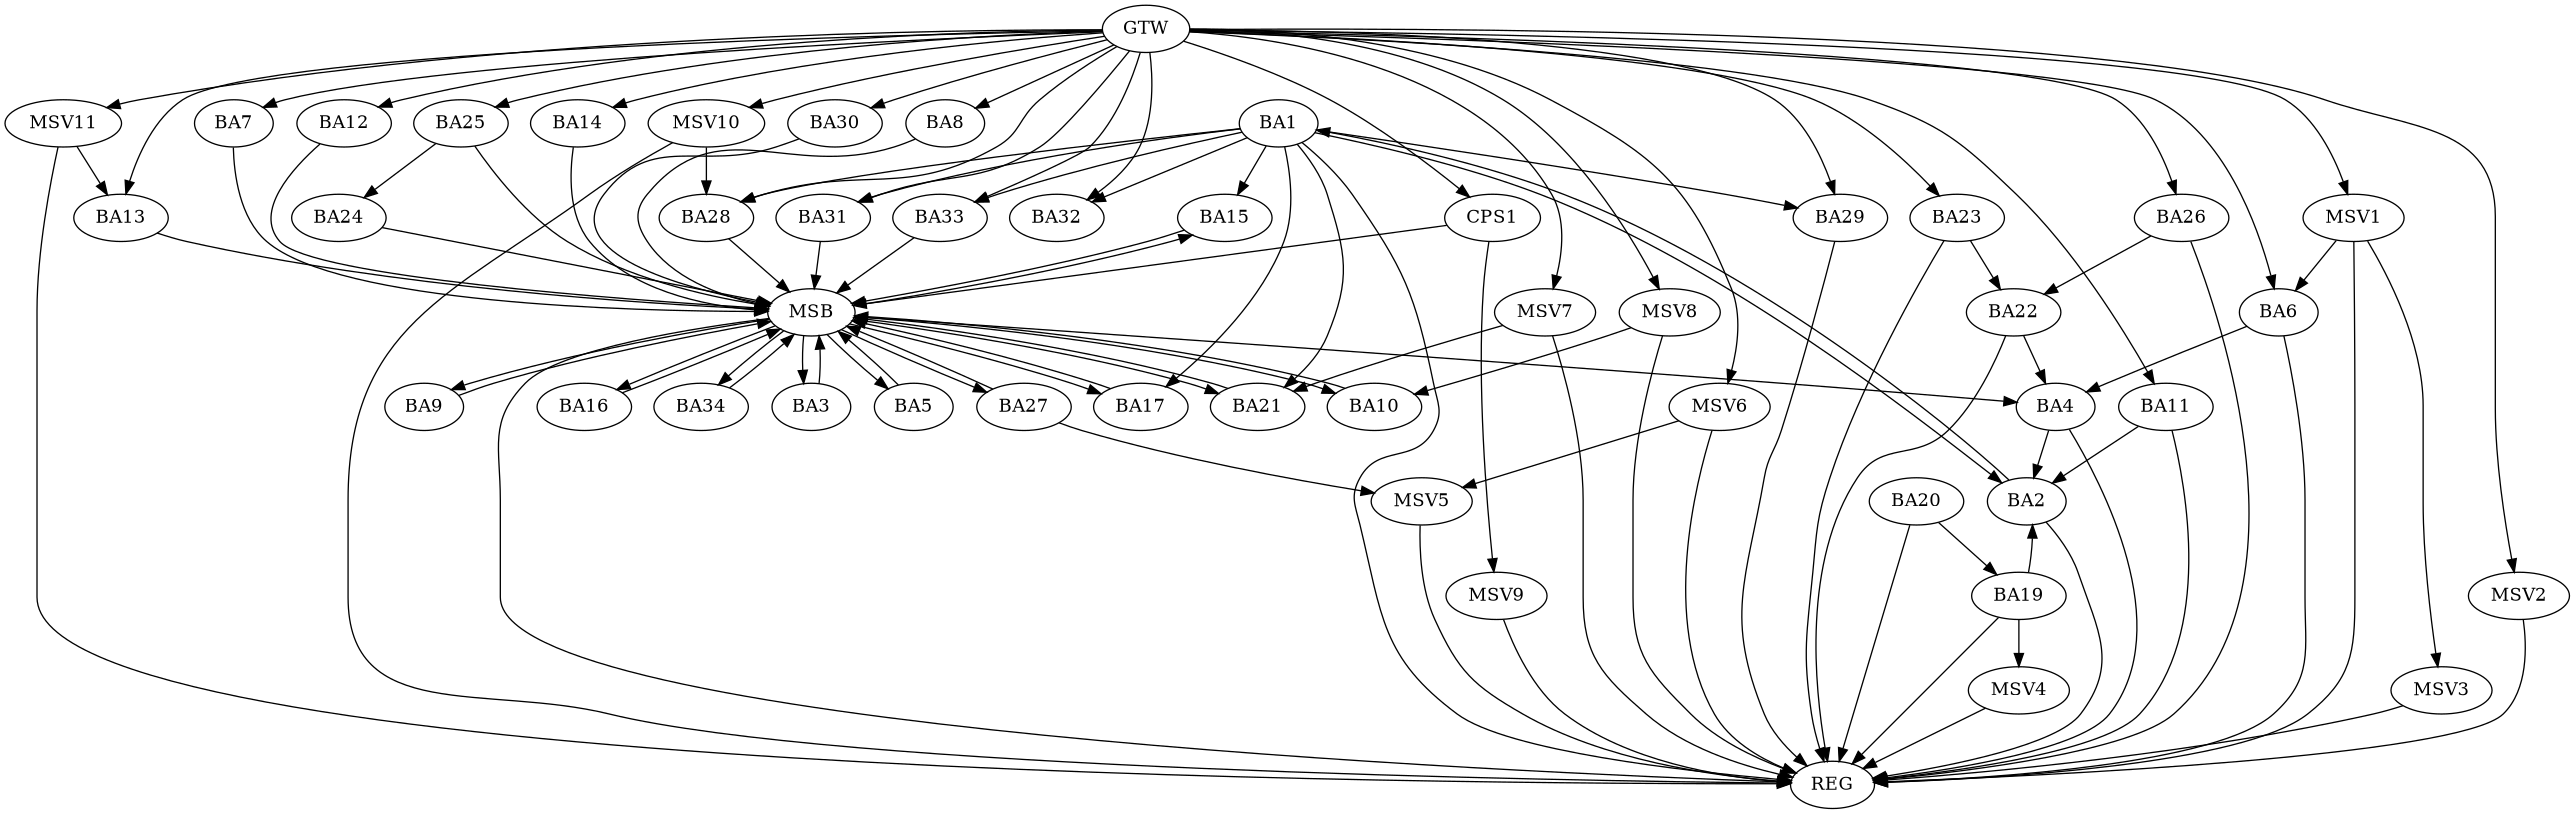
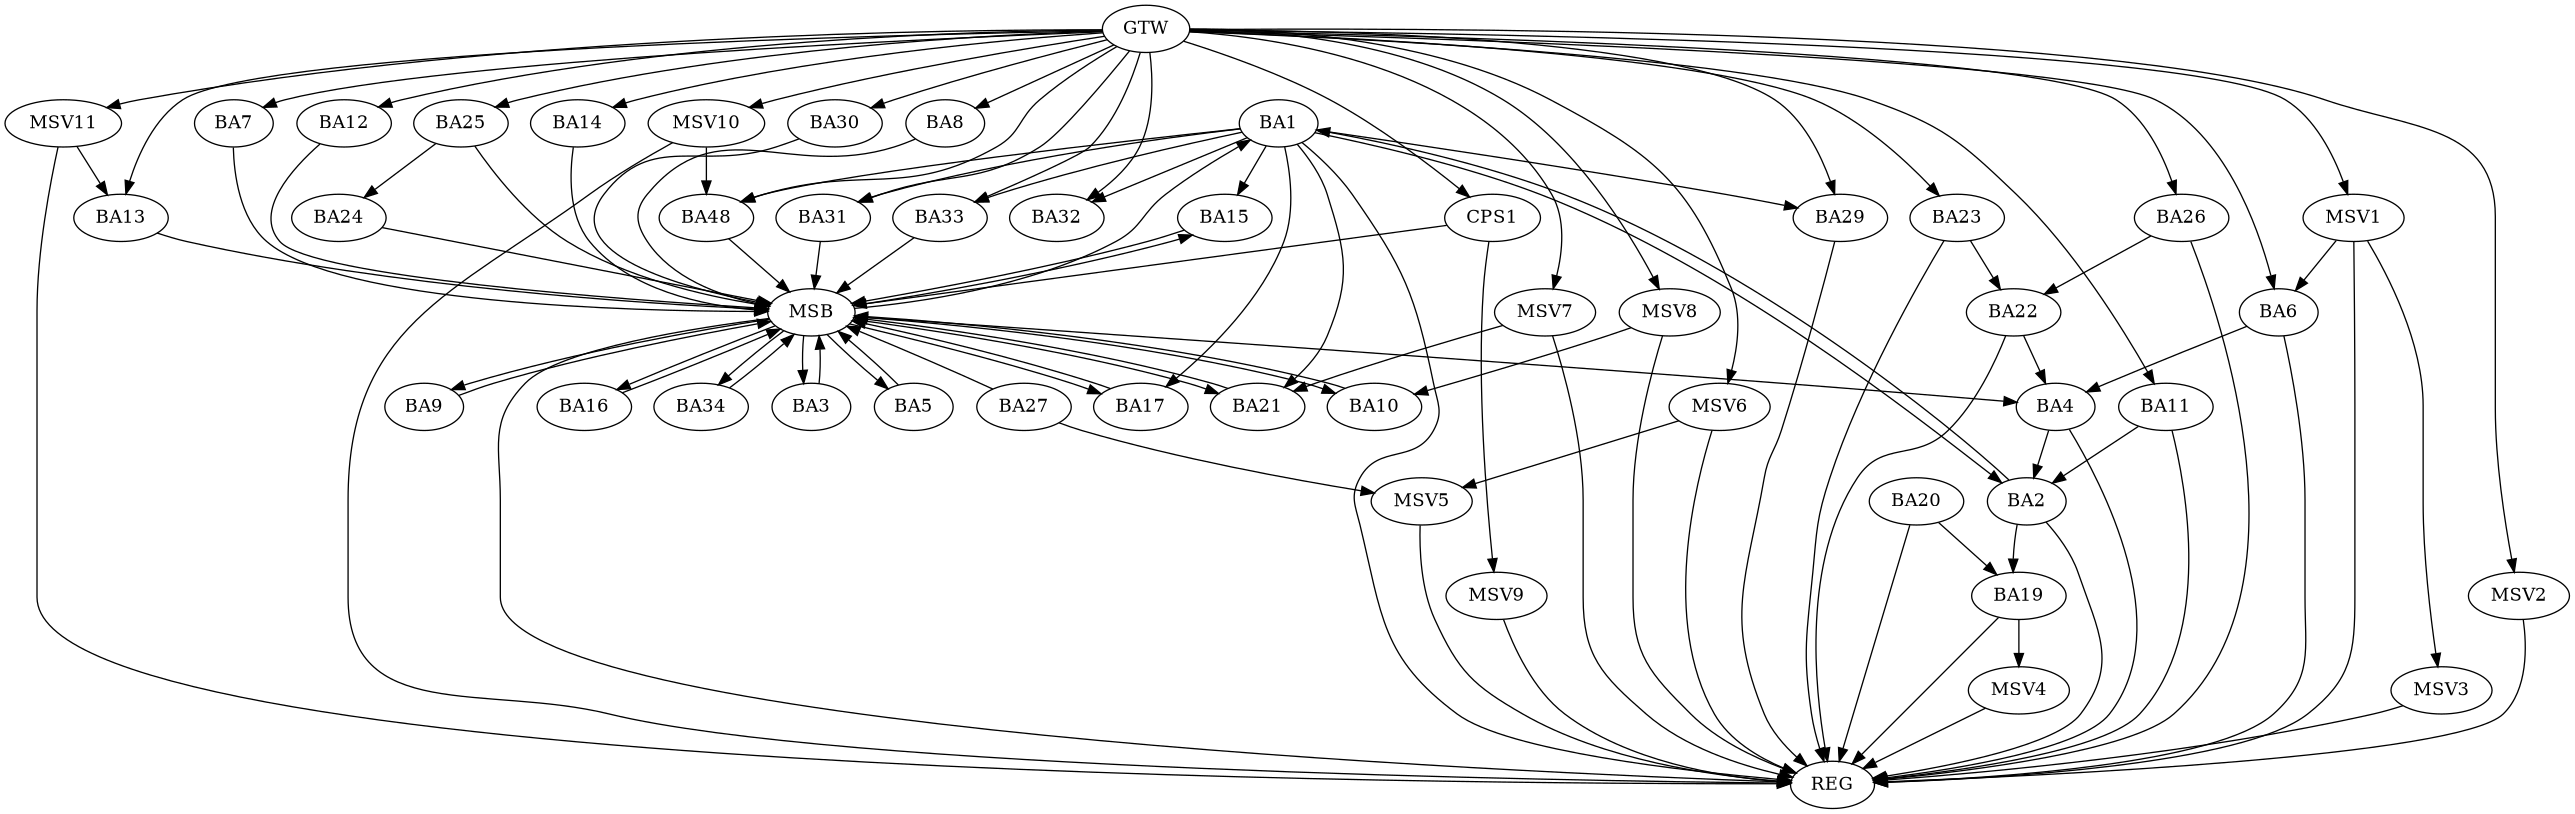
node "BA28": label "BA28" -> "BA48"
edge "MSB" -> "BA27": now "MSB" -> "BA1"
edge "BA19" -> "BA2": reversed
